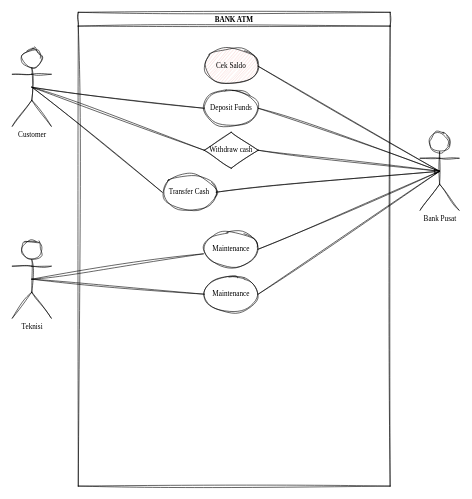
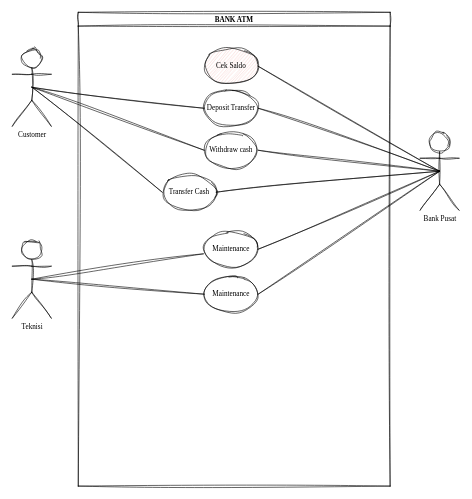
node "Deposit Funds": label "Deposit Funds" -> "Deposit Transfer"
node "Withdraw cash": shape diamond -> ellipse
edge "Transfer Cash" -> "Bank Pusat": arrowhead block -> none
